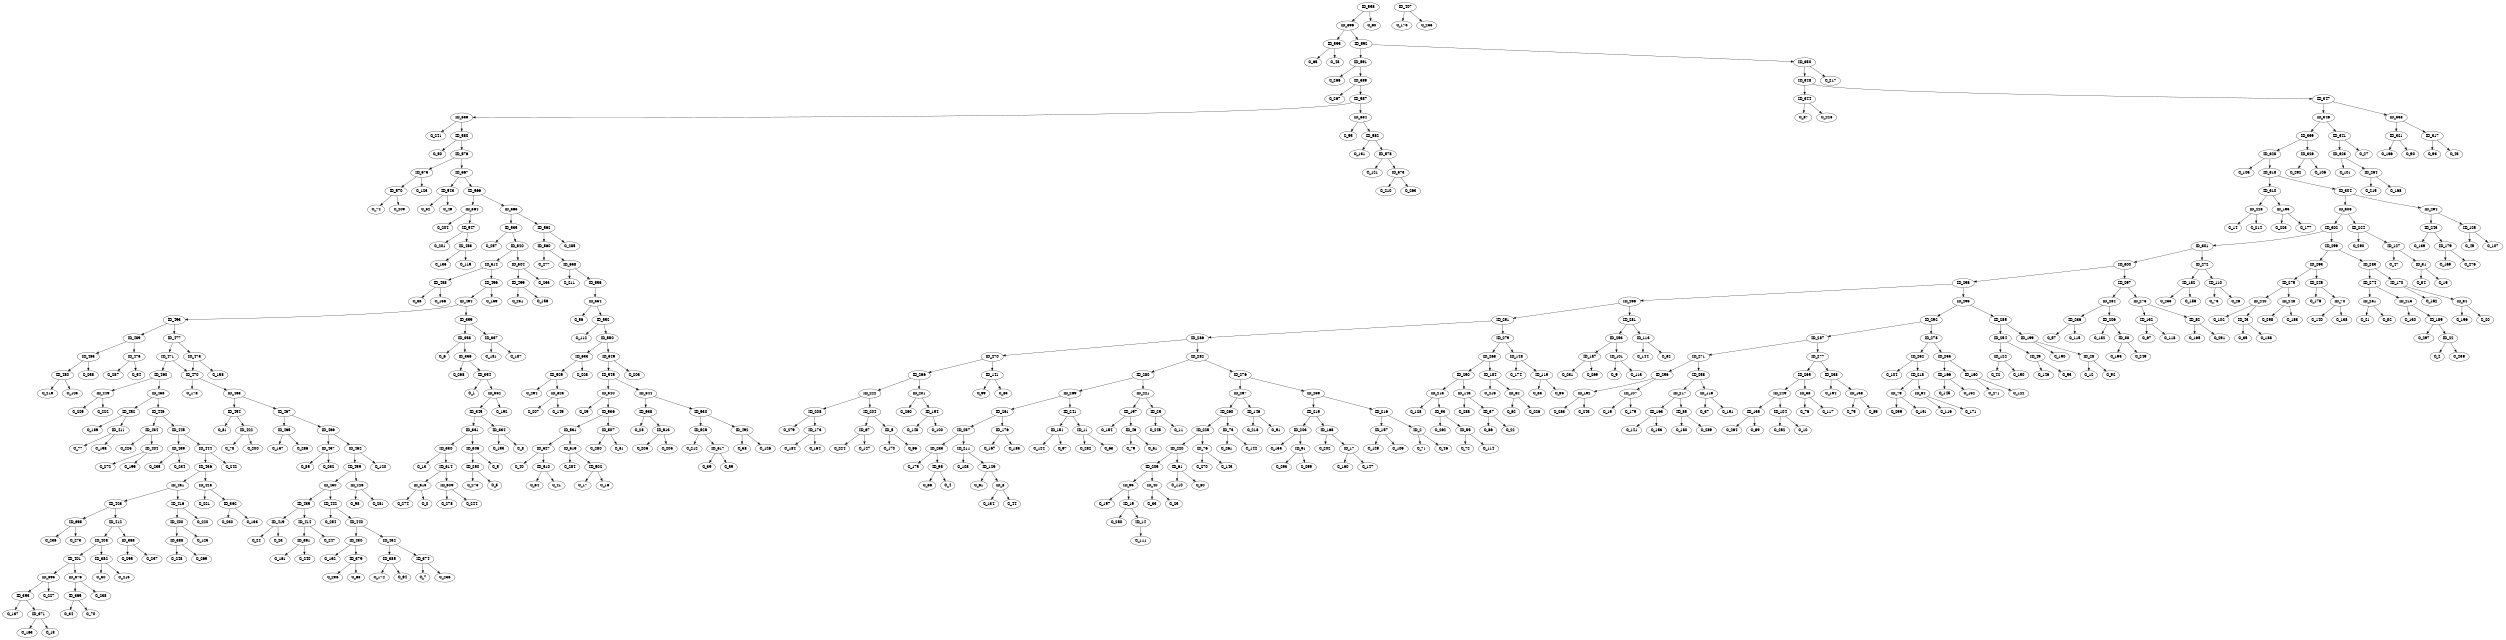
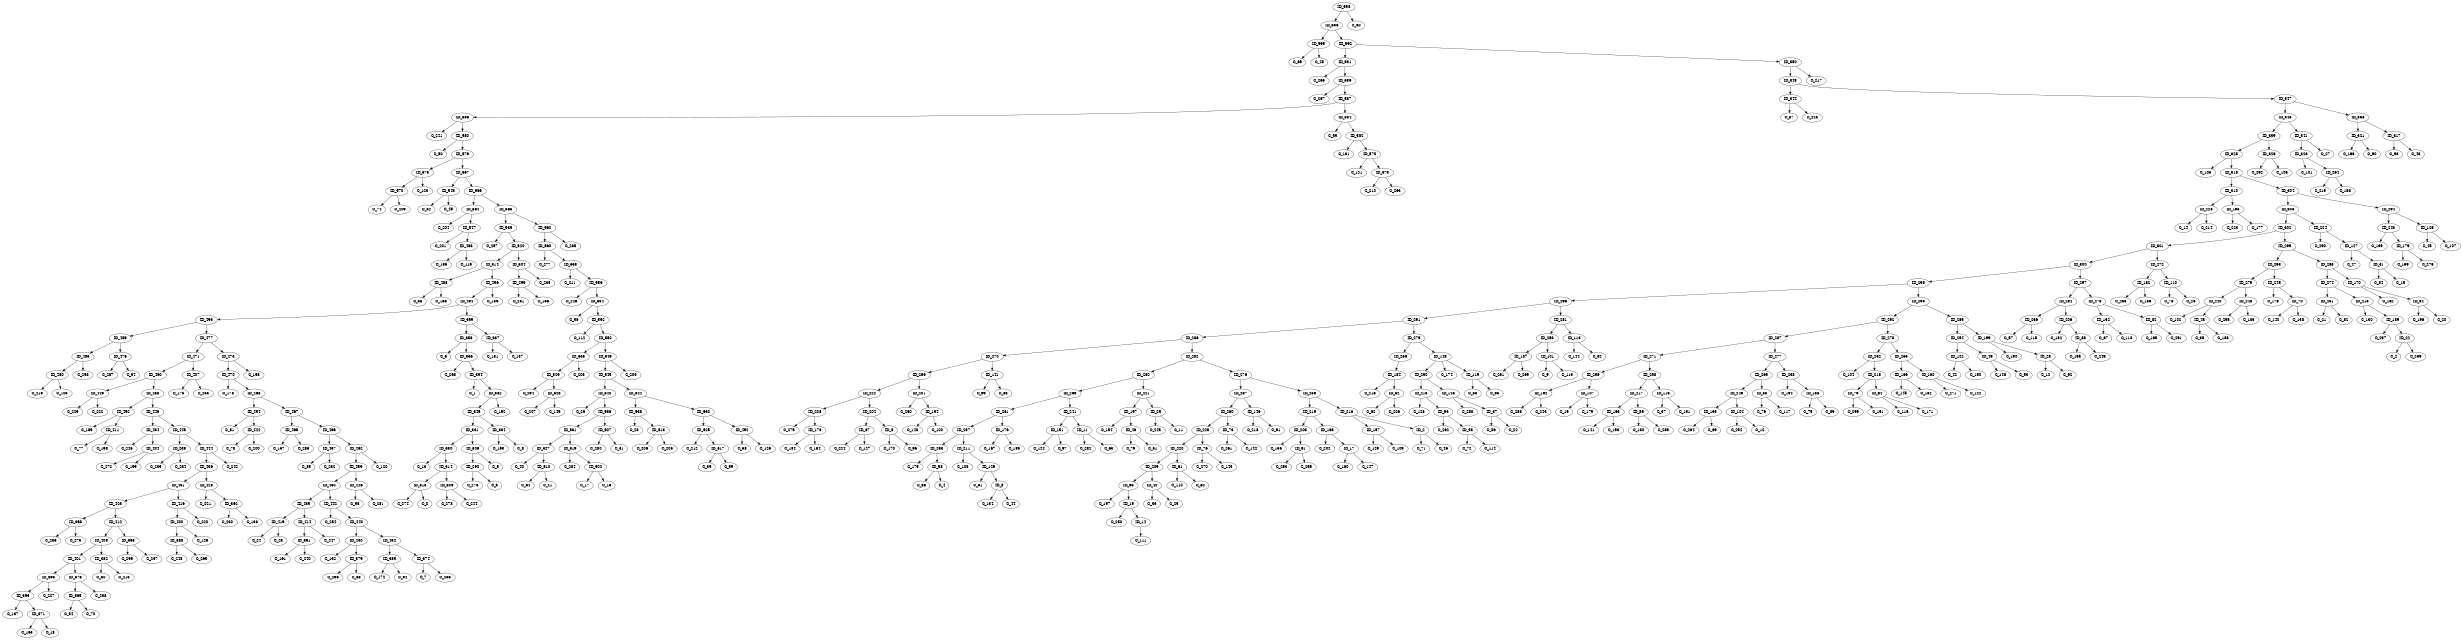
node "C_246": added
edge "ID_471" -> "ID_470": now "ID_471" -> "ID_407"
edge "ID_268" -> "ID_250": now "ID_148" -> "ID_250"
node "ID_439": label "ID_439" -> "ID_239"
